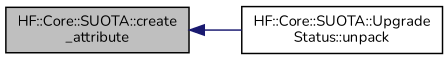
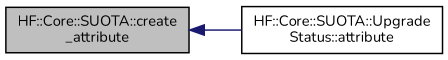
node "HF::Core::SUOTA::Upgrade Status::unpack": label "HF::Core::SUOTA::Upgrade Status::unpack" -> "HF::Core::SUOTA::Upgrade Status::attribute"
